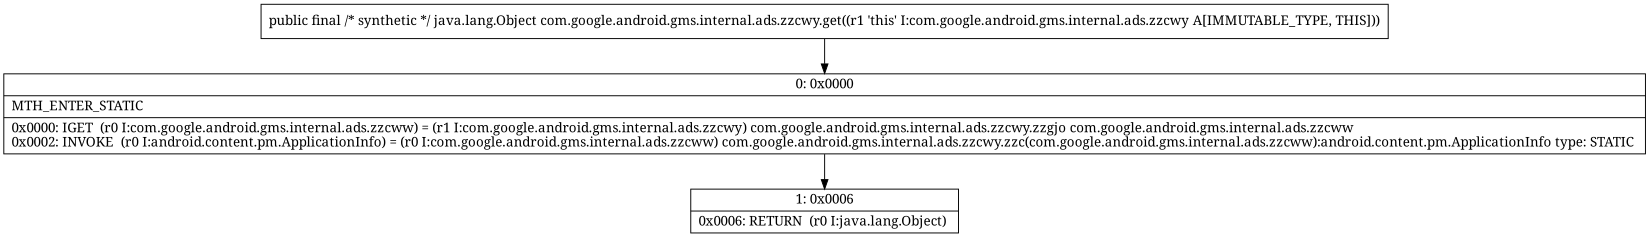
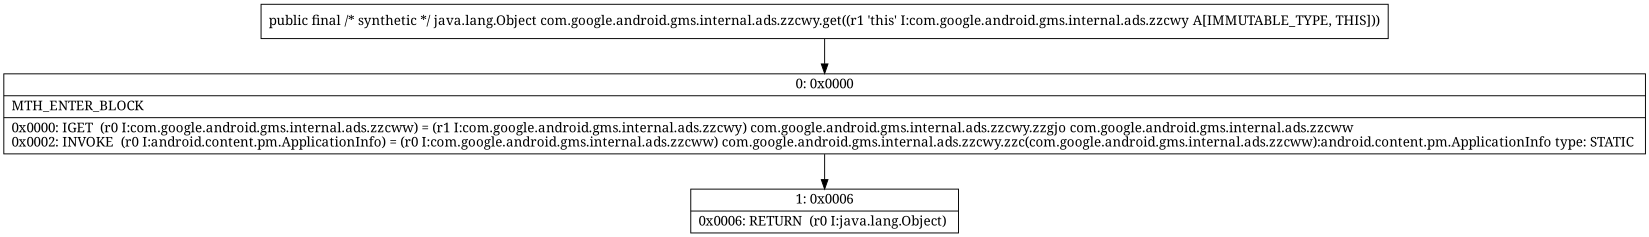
node "0: 0x0000": text "MTH_ENTER_STATIC" -> "MTH_ENTER_BLOCK"
